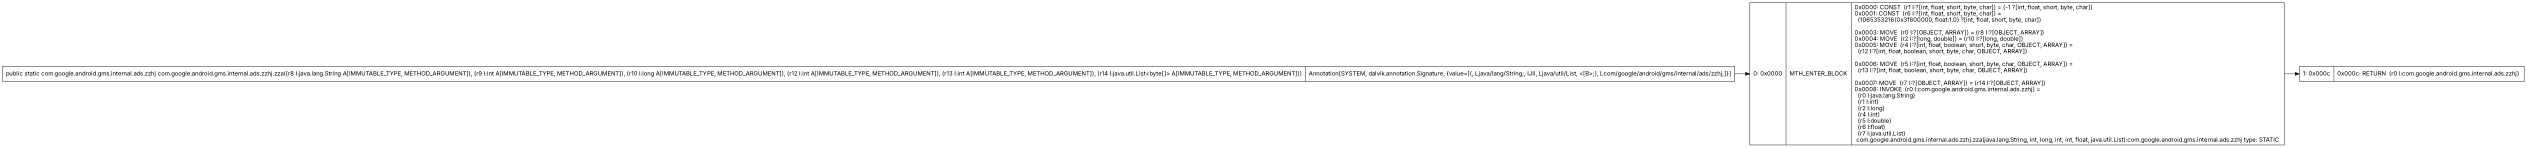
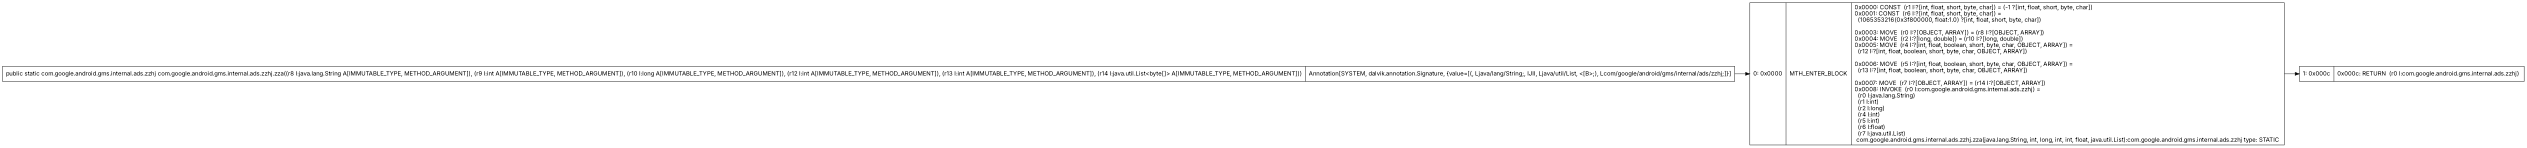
node "0: 0x0000": text "(r5 I:double)" -> "(r5 I:int)"
